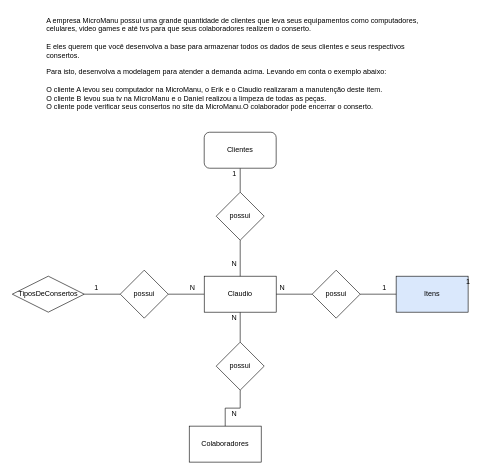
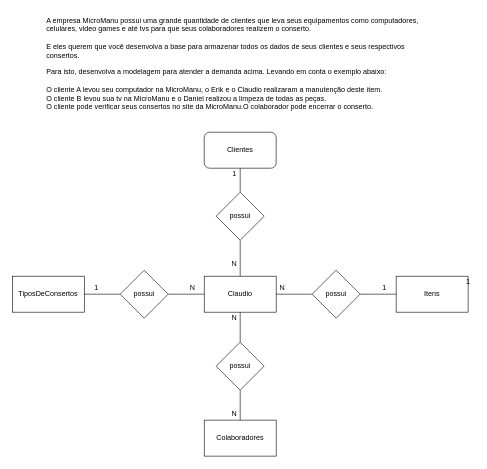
node "TiposDeConsertos": shape diamond -> rectangle
node "Itens": fillcolor #dae8fc -> #ffffff
node "Colaboradores": moved (225, 444) -> (240, 438)
